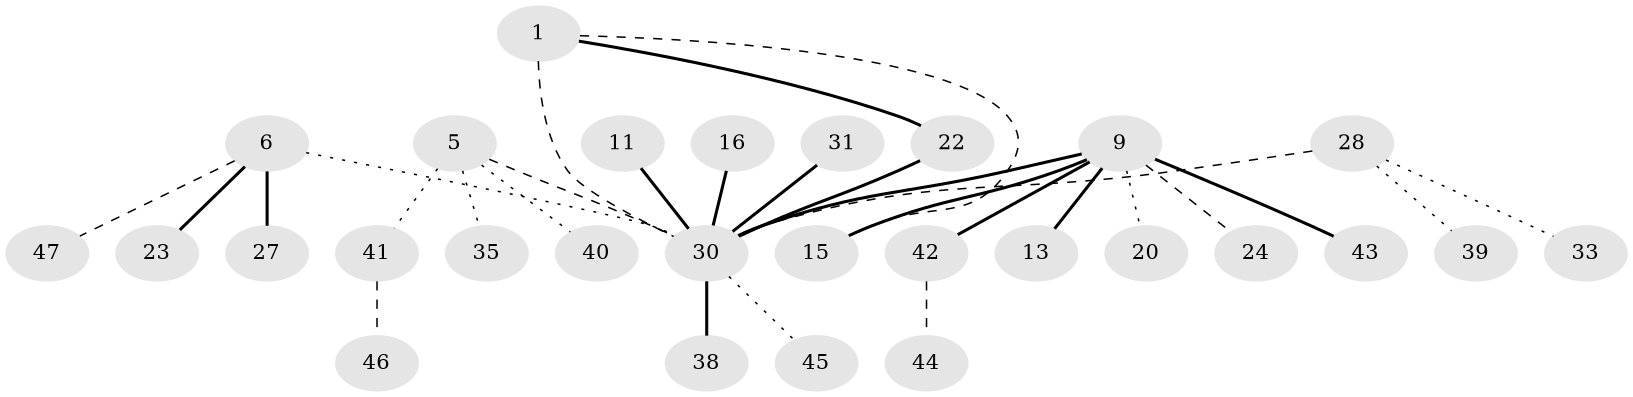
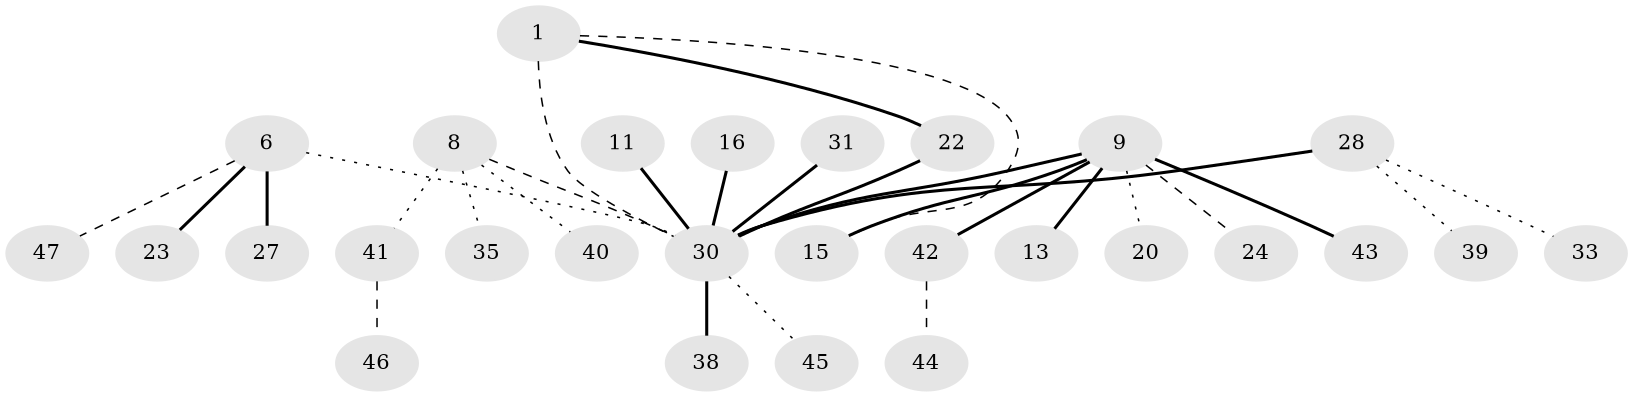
node "5": label "5" -> "8"
edge "28" -- "30": style dashed -> bold
